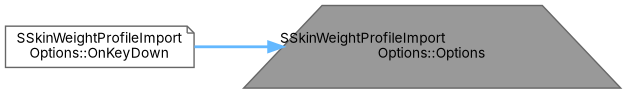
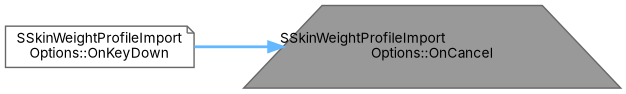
node "SSkinWeightProfileImport Options::Options": label "SSkinWeightProfileImport Options::Options" -> "SSkinWeightProfileImport Options::OnCancel"
